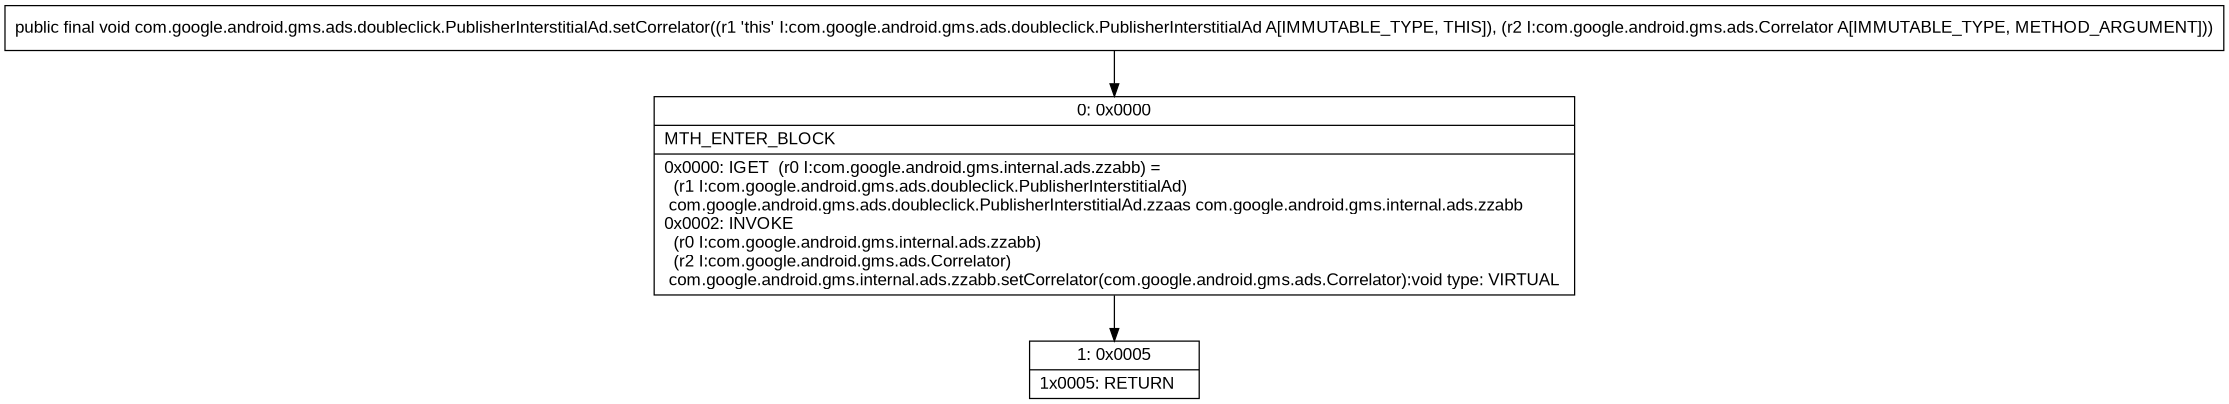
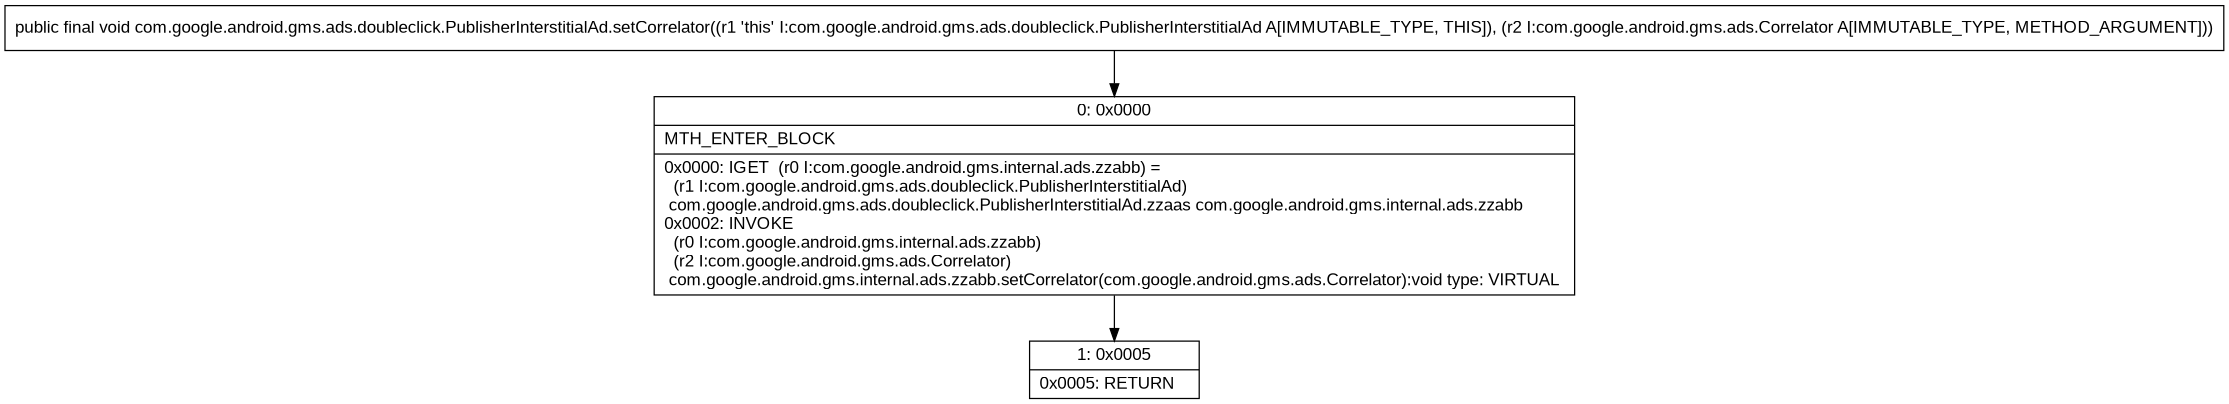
node "1: 0x0005": text "1x0005: RETURN" -> "0x0005: RETURN"
